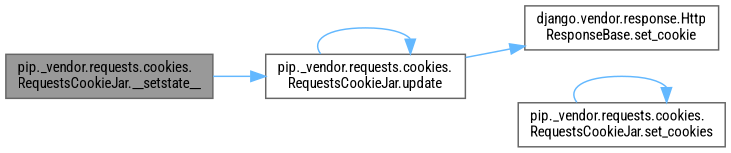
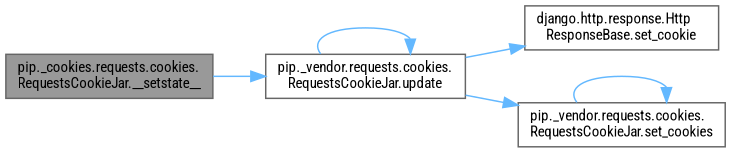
node "django.vendor.response.Http ResponseBase.set_cookie": label "django.vendor.response.Http ResponseBase.set_cookie" -> "django.http.response.Http ResponseBase.set_cookie"
node "pip._vendor.requests.cookies. RequestsCookieJar.__setstate__": label "pip._vendor.requests.cookies. RequestsCookieJar.__setstate__" -> "pip._cookies.requests.cookies. RequestsCookieJar.__setstate__"
edge "pip._vendor.requests.cookies. RequestsCookieJar.update" -> "pip._vendor.requests.cookies. RequestsCookieJar.set_cookies": added
